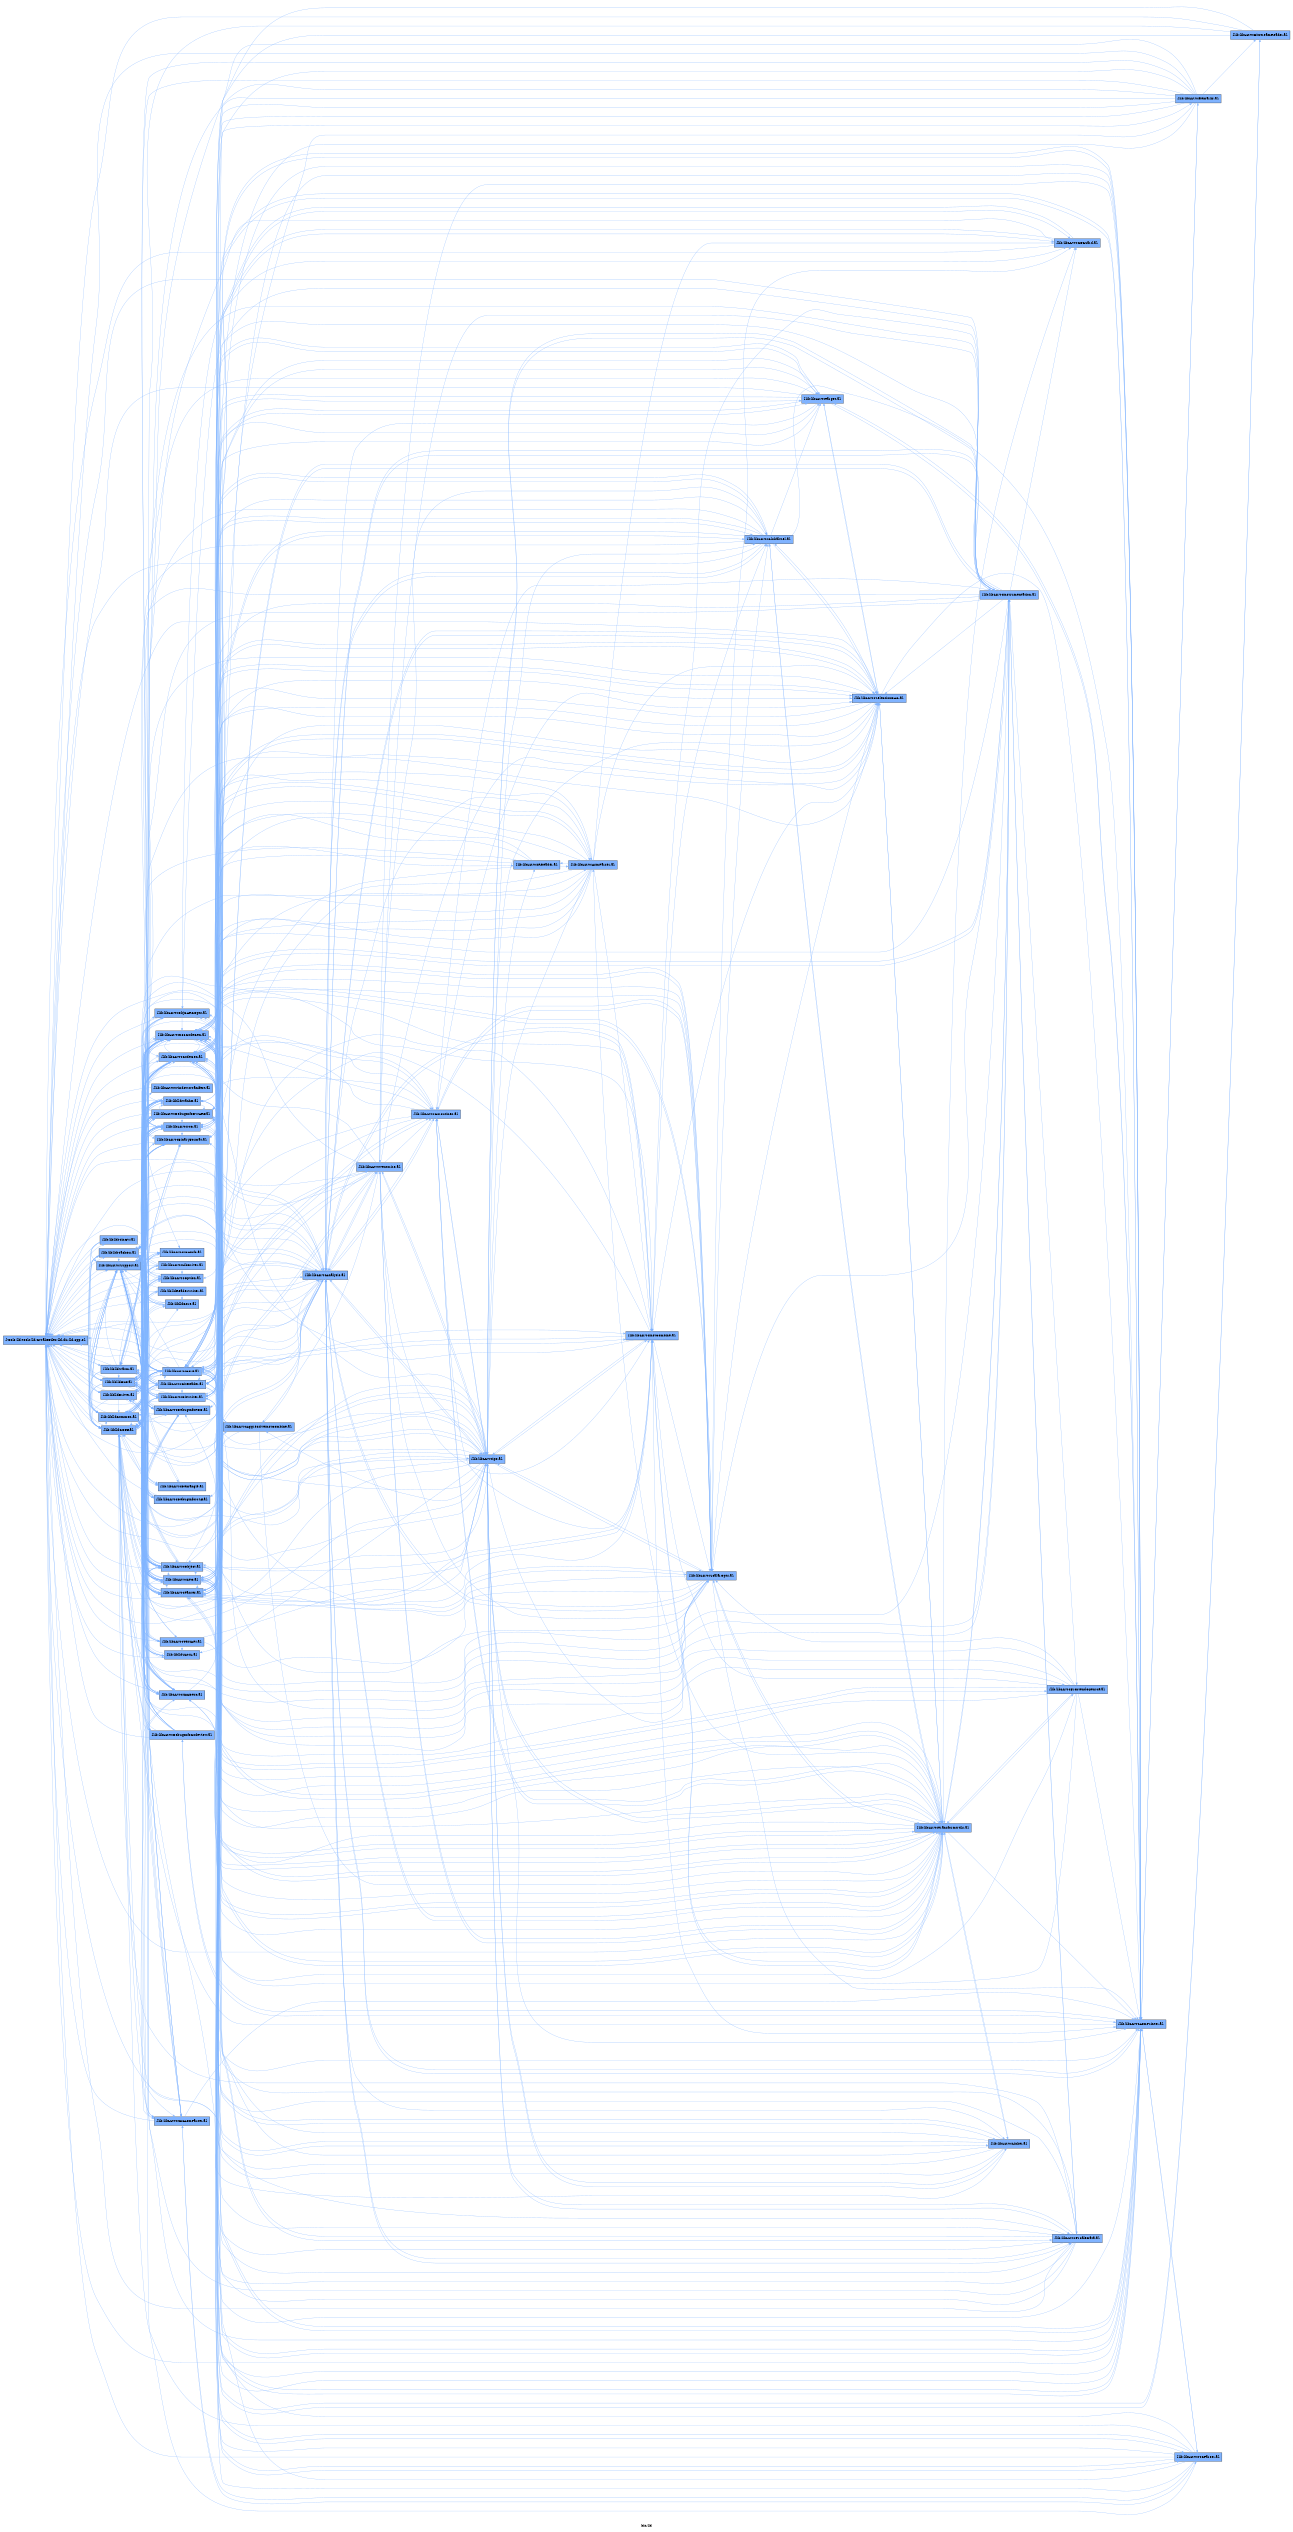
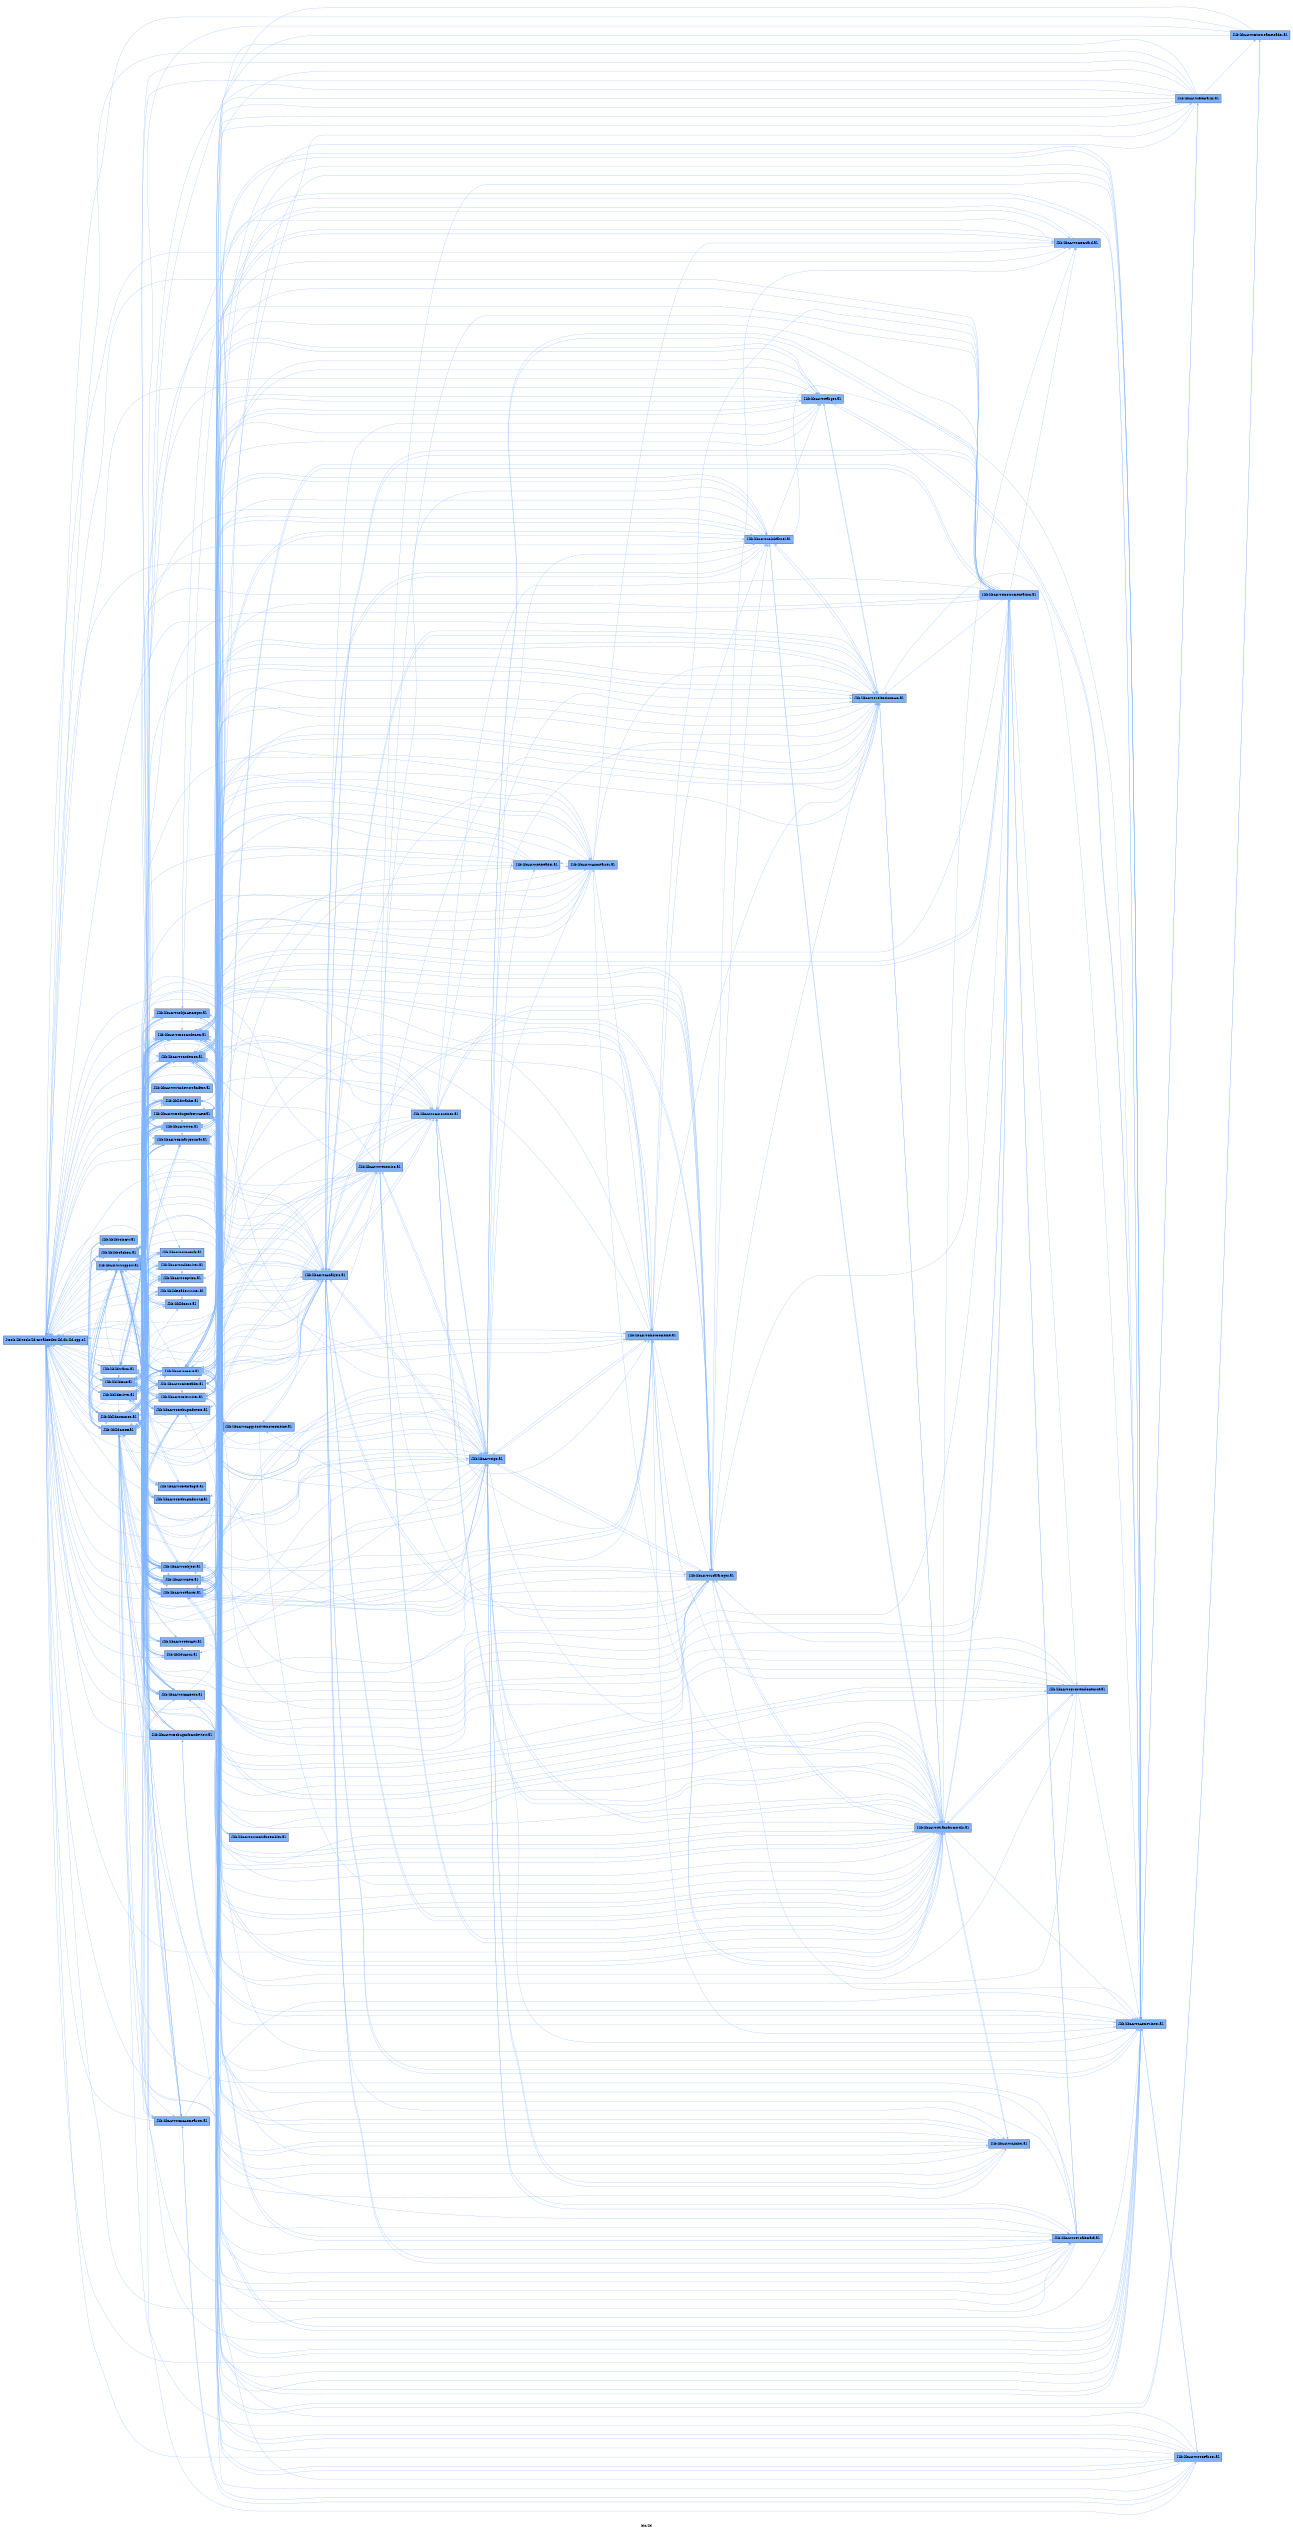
edge "{lib/liblldDriver.a}" -> "{lib/liblldReaderWriter.a}": added
node "{lib/libLLVMMCDisassembler.a}": added
edge "{lib/libLLVMTransformUtils.a}" -> "{lib/libLLVMObjCARCOpts.a}": now "{lib/libLLVMAsmPrinter.a}" -> "{lib/libLLVMObjCARCOpts.a}"
